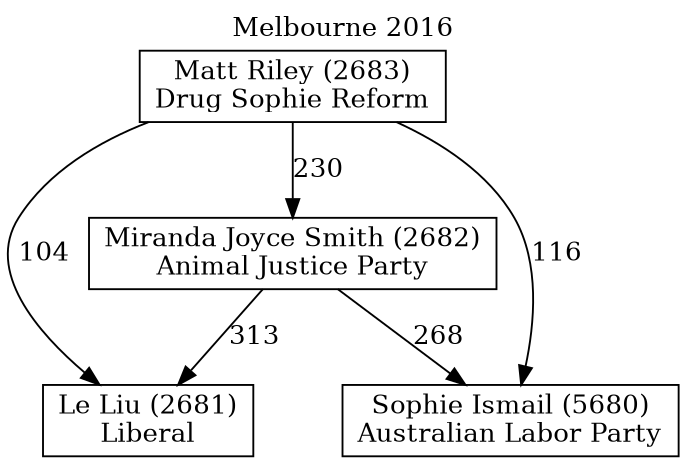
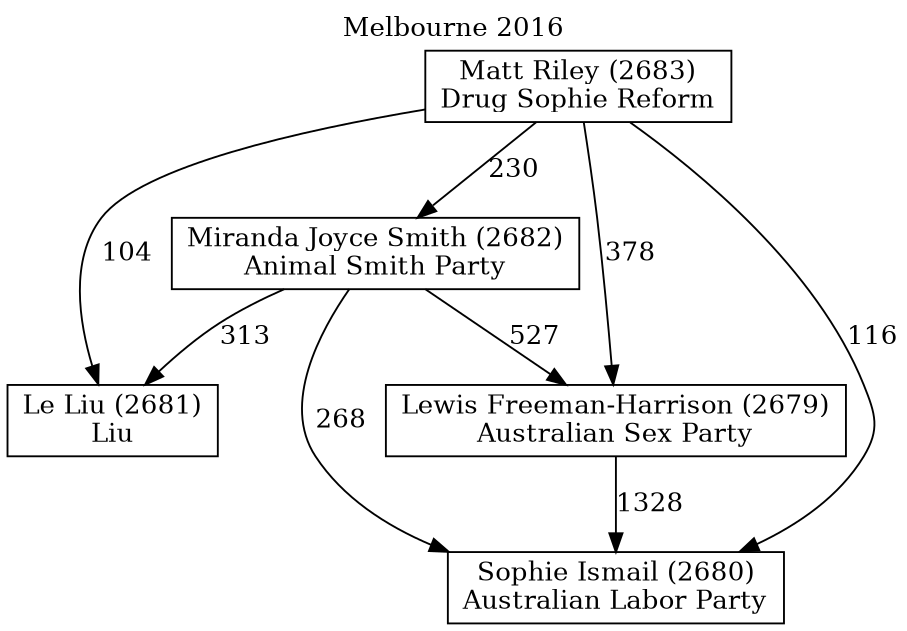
node "Miranda Joyce Smith (2682) Animal Justice Party": label "Miranda Joyce Smith (2682) Animal Justice Party" -> "Miranda Joyce Smith (2682) Animal Smith Party"
node "Le Liu (2681) Liberal": label "Le Liu (2681) Liberal" -> "Le Liu (2681) Liu"
node "Sophie Ismail (5680) Australian Labor Party": label "Sophie Ismail (5680) Australian Labor Party" -> "Sophie Ismail (2680) Australian Labor Party"
node "Lewis Freeman-Harrison (2679) Australian Sex Party": added
